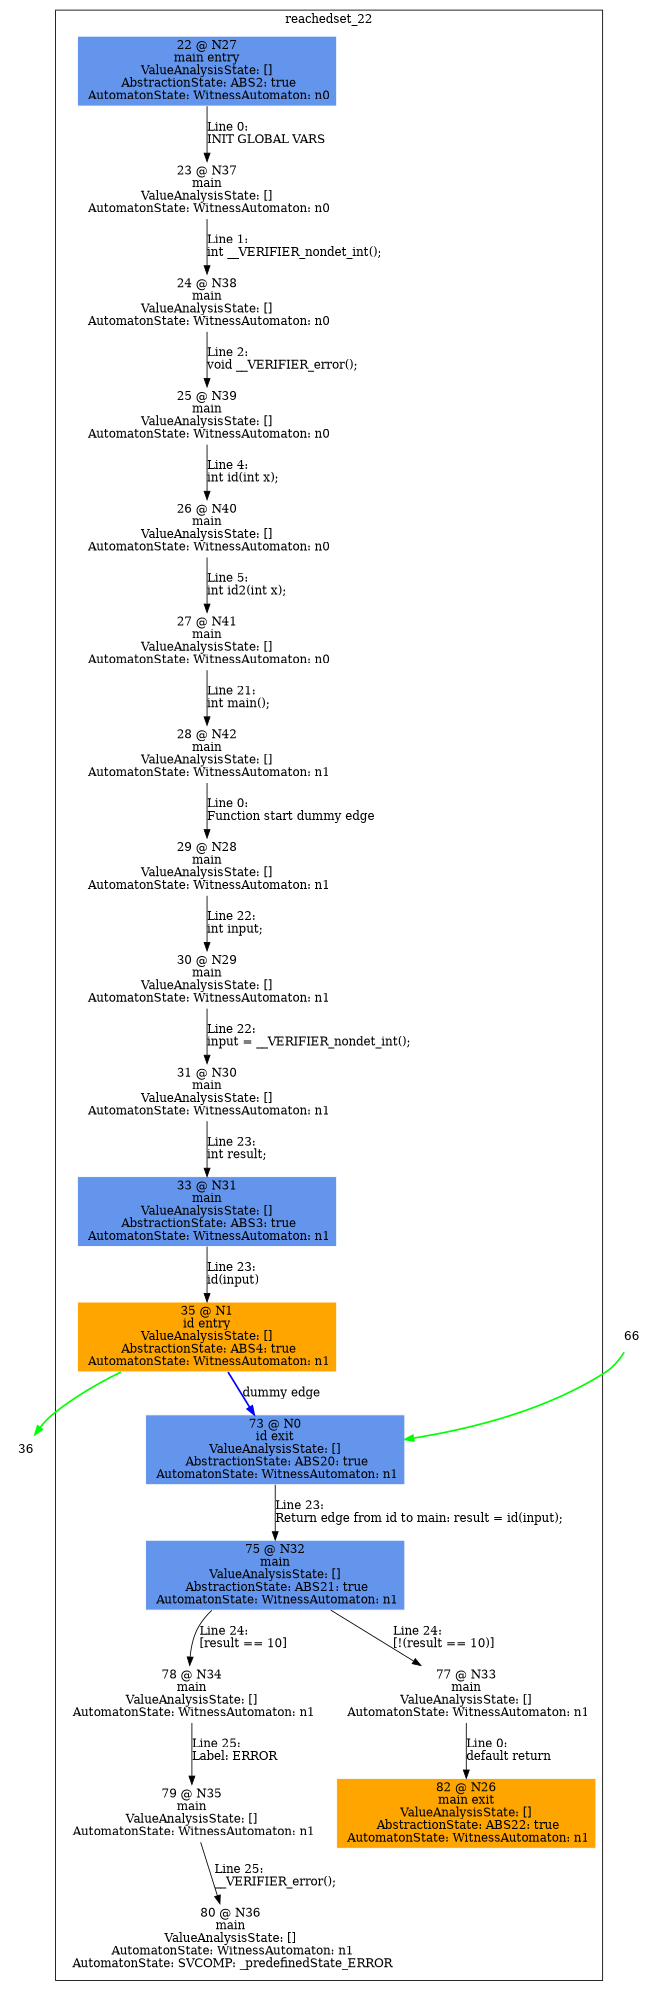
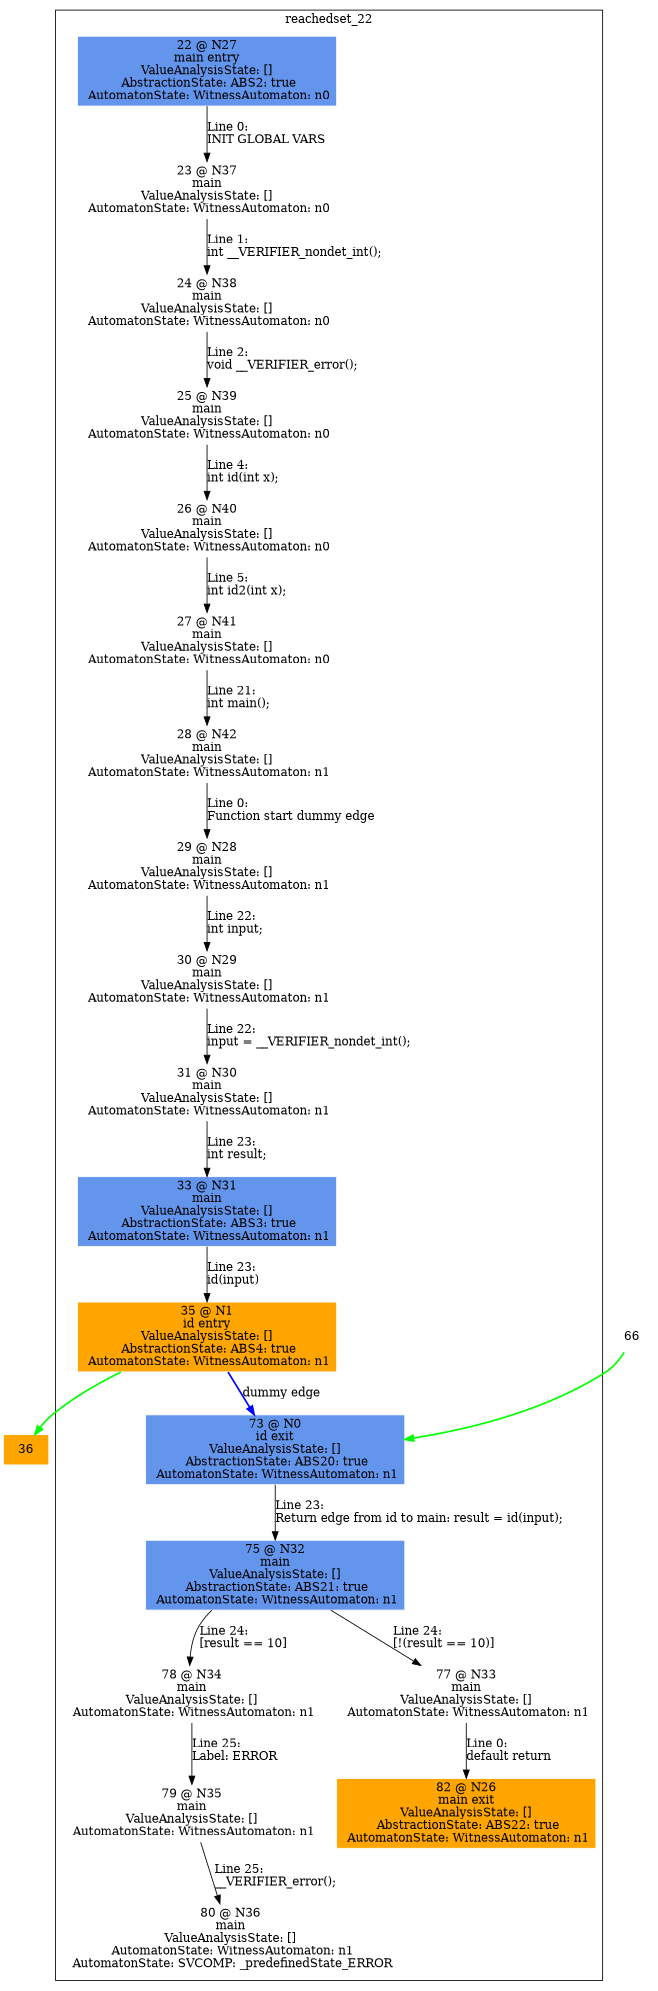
node "36": fillcolor white -> orange
